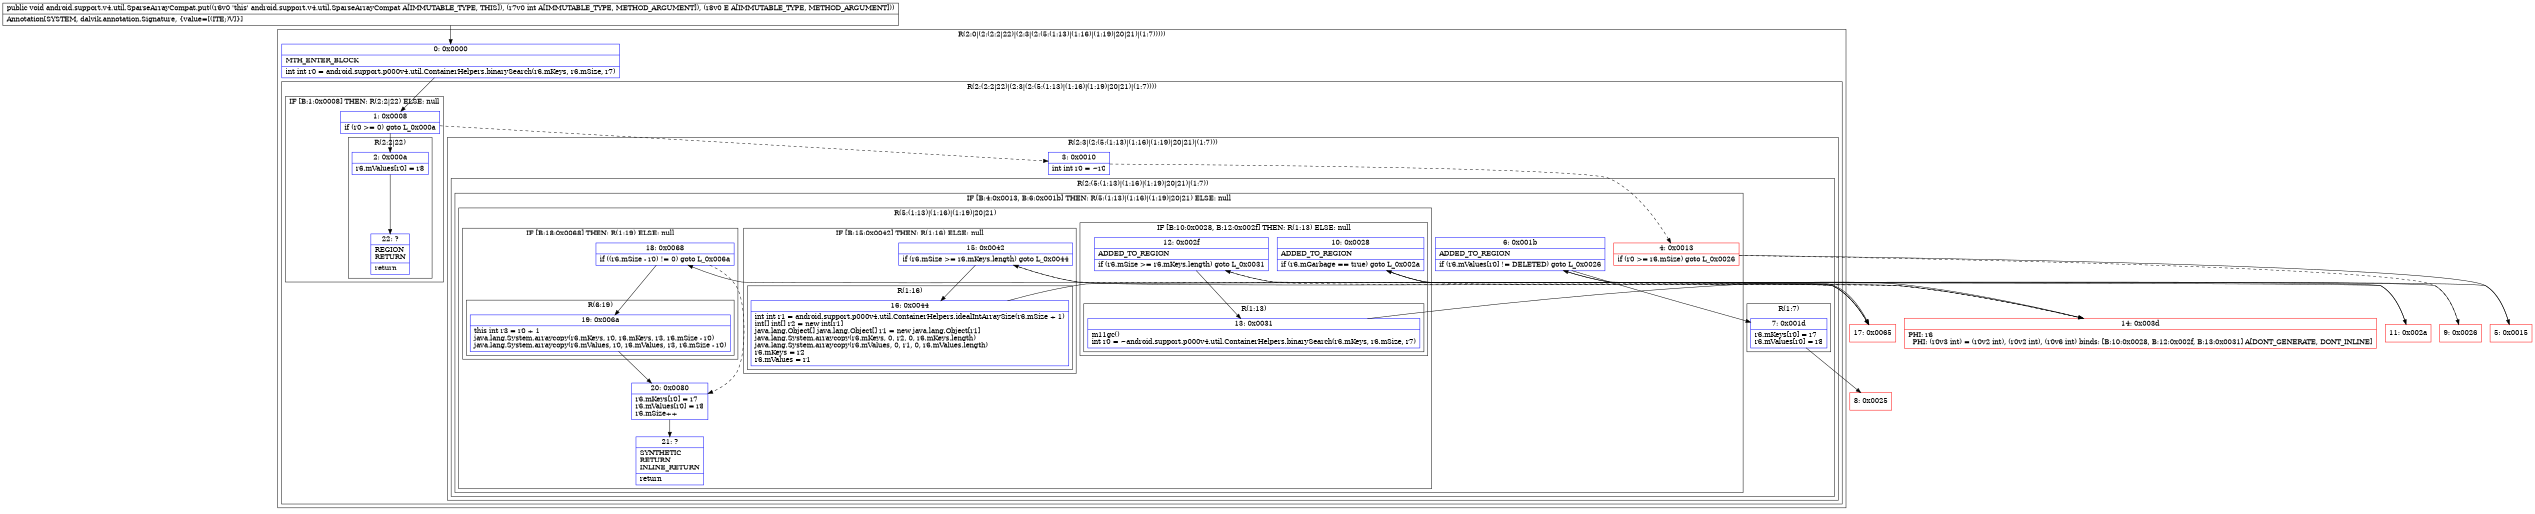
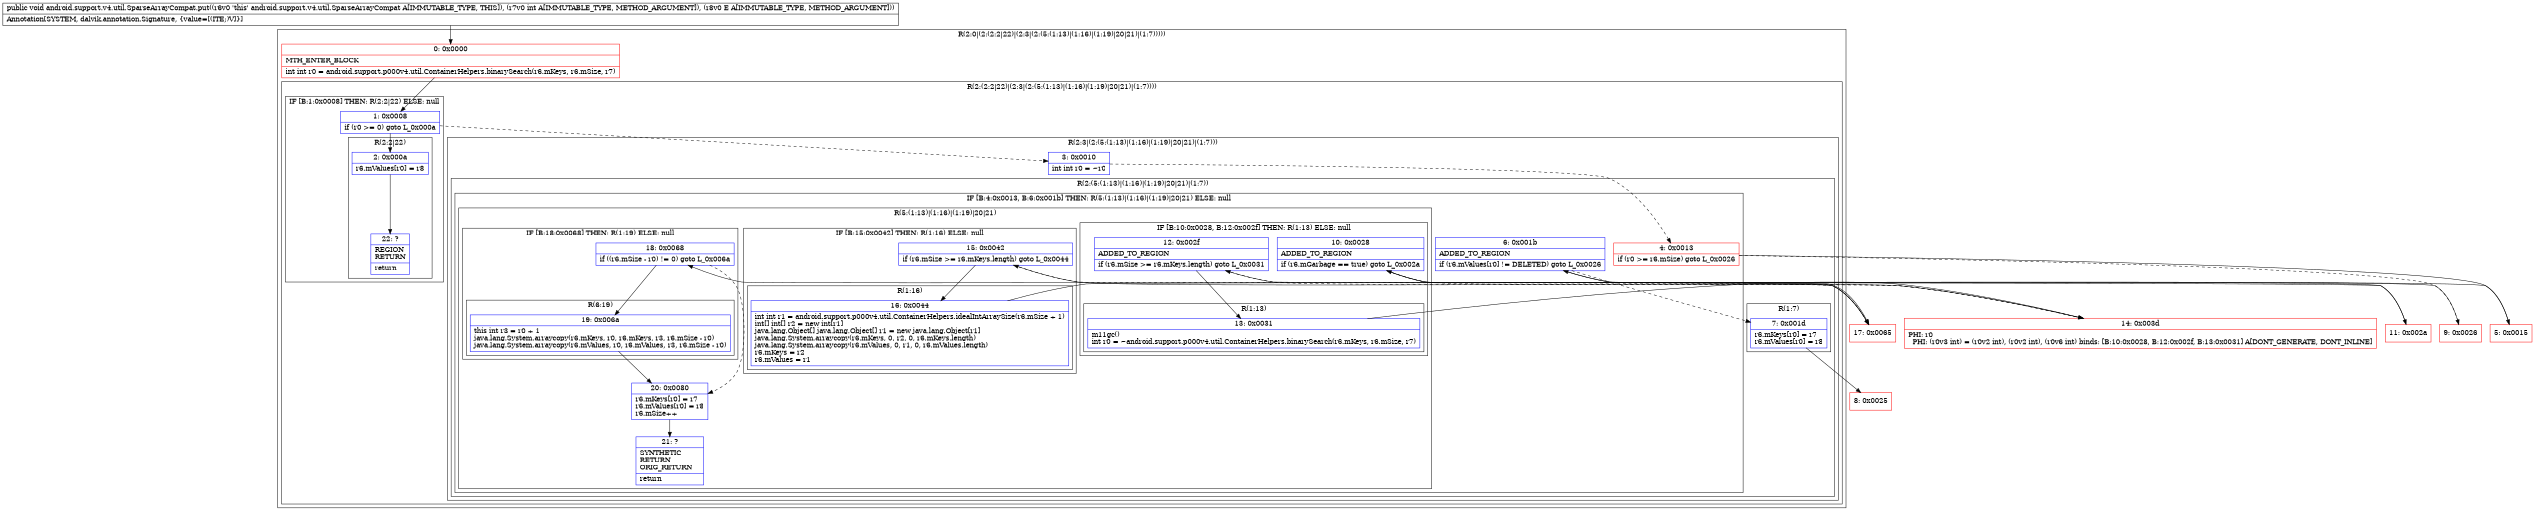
node "0: 0x0000": color blue -> red
edge "6: 0x001b" -> "7: 0x001d": style solid -> dashed
node "14: 0x003d": text "PHI: r6" -> "PHI: r0"
node "21: ?": text "INLINE_RETURN" -> "ORIG_RETURN"
